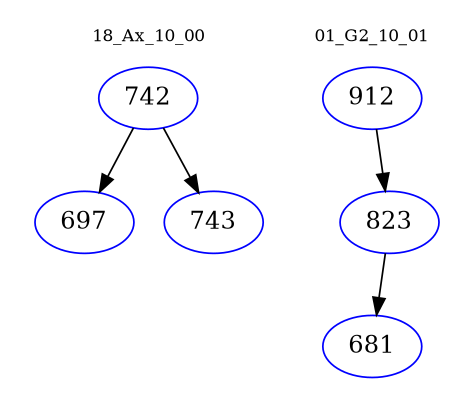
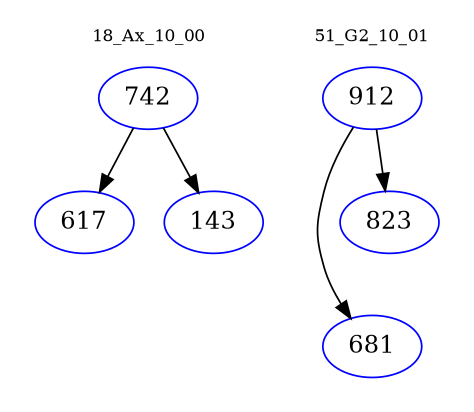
cluster "01_G2_10_01": label "01_G2_10_01" -> "51_G2_10_01"
node "697": label "697" -> "617"
node "743": label "743" -> "143"
edge "823" -> "681": now "912" -> "681"
